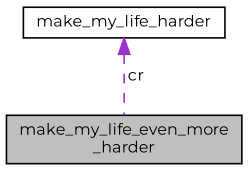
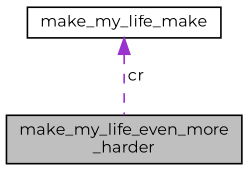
node "make_my_life_harder": label "make_my_life_harder" -> "make_my_life_make"
